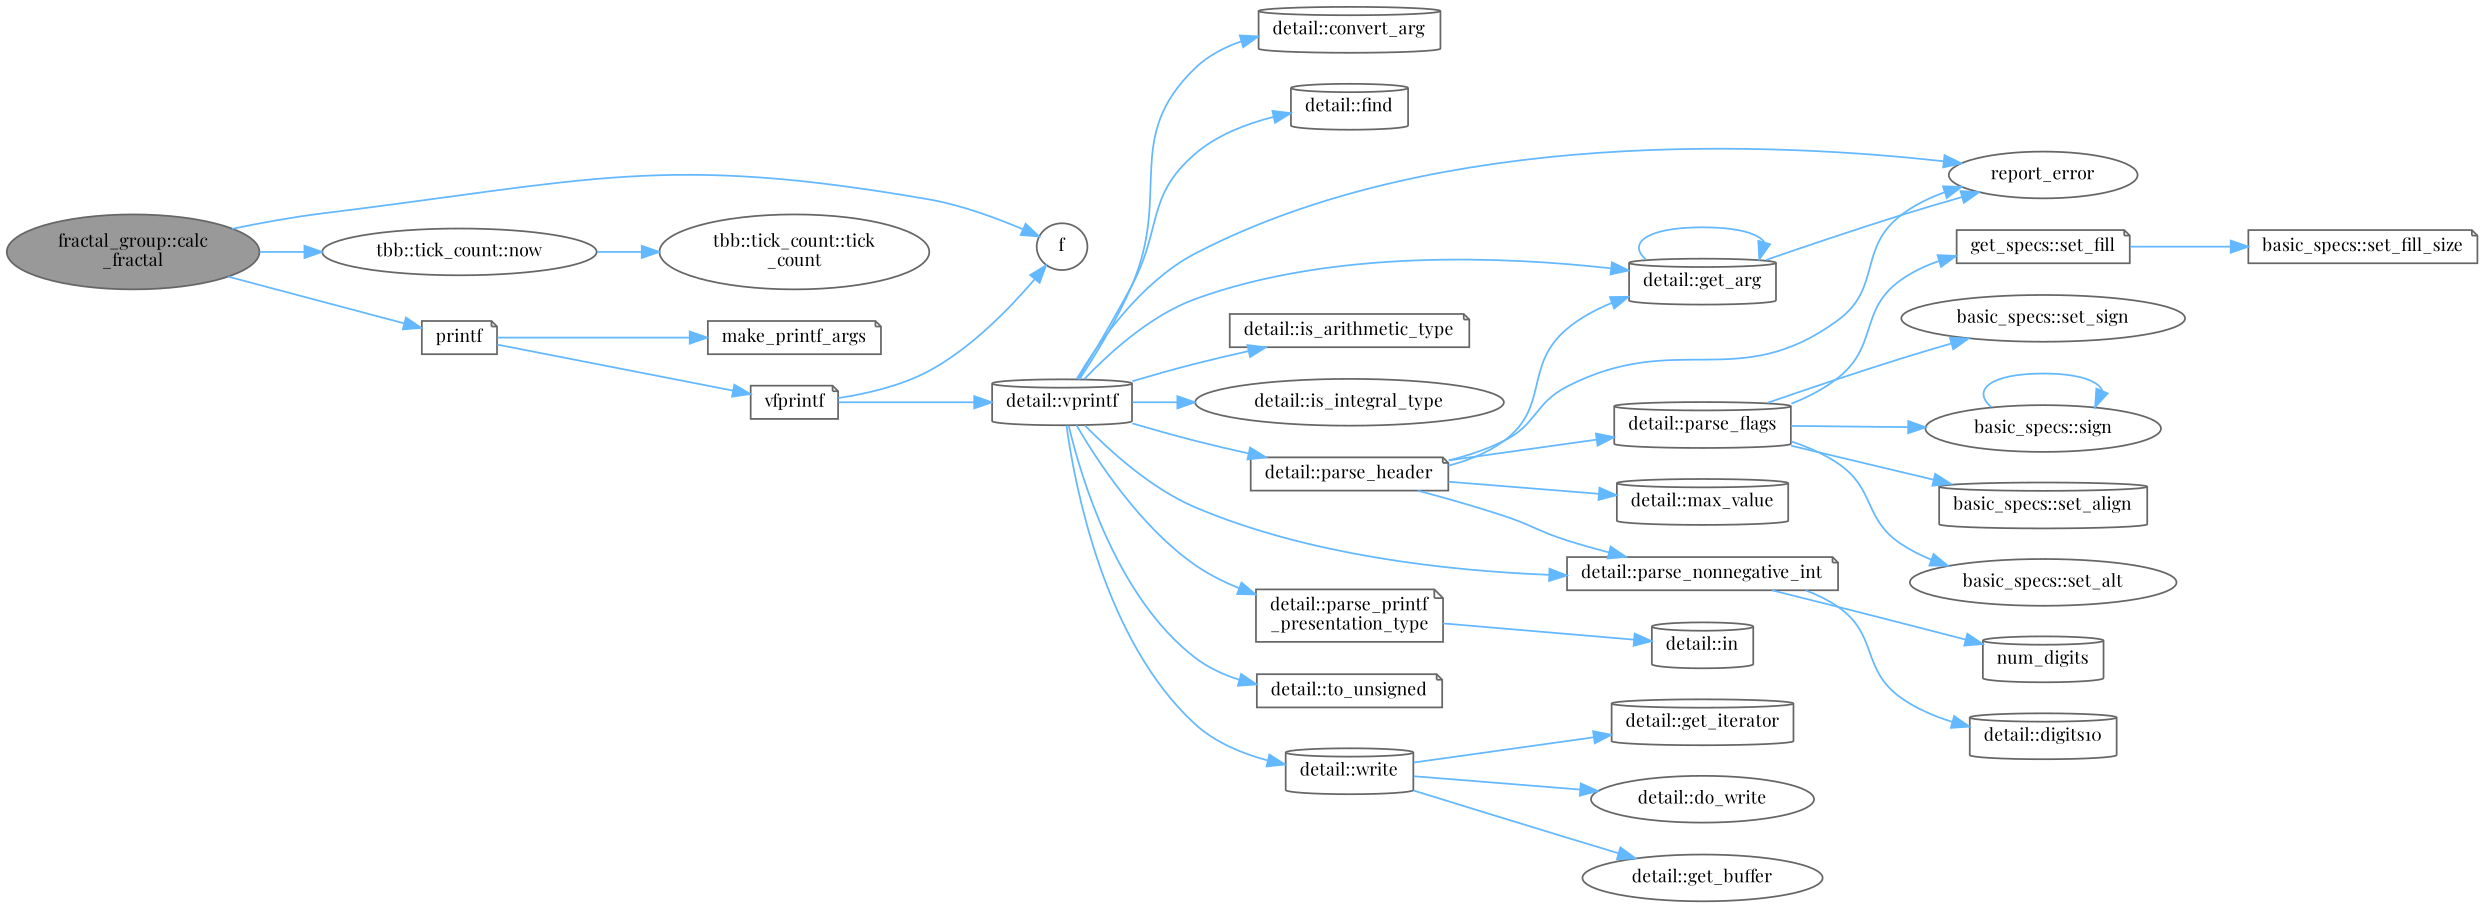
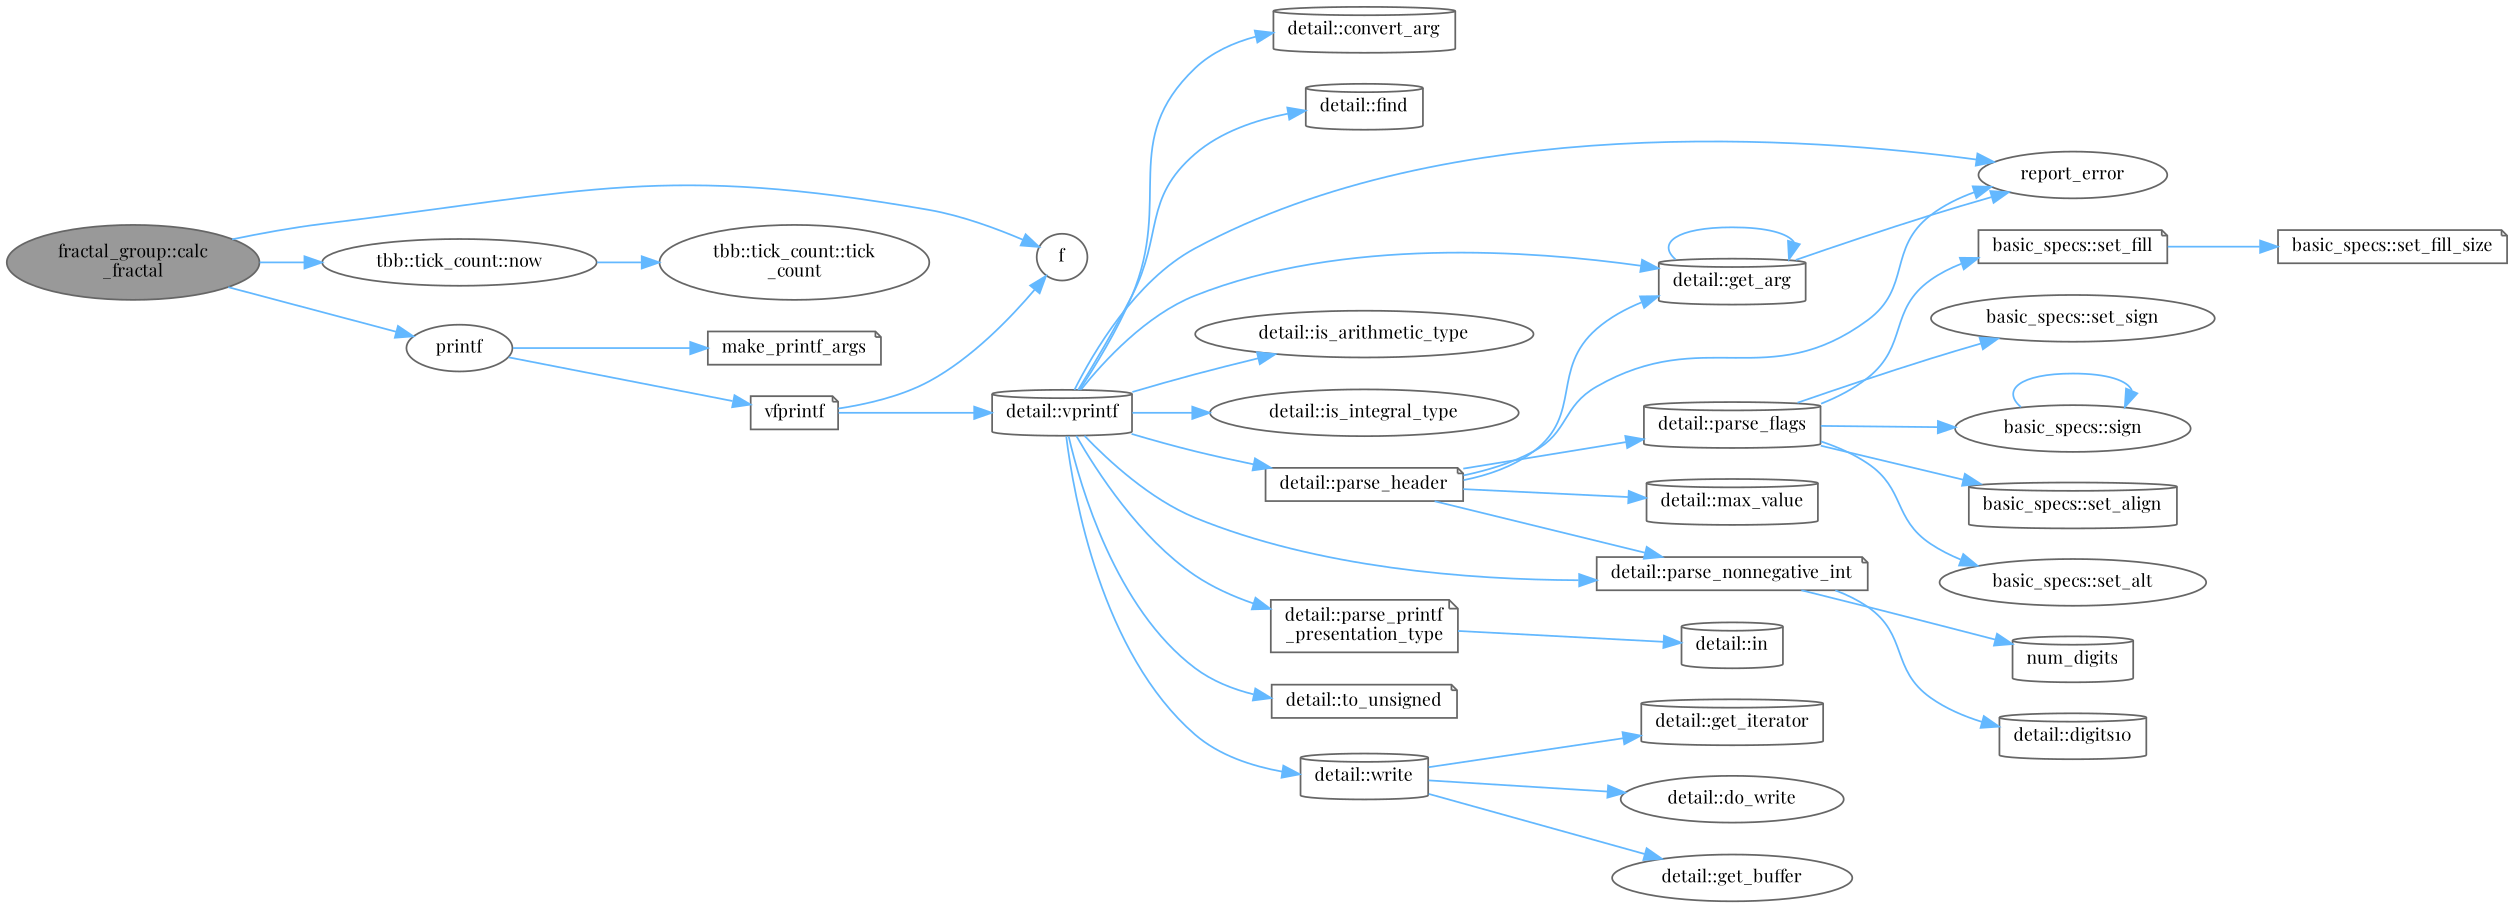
node "get_specs::set_fill": label "get_specs::set_fill" -> "basic_specs::set_fill"
node "detail::is_arithmetic_type": shape note -> ellipse
node "printf": shape note -> ellipse
